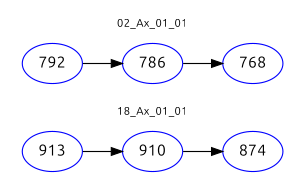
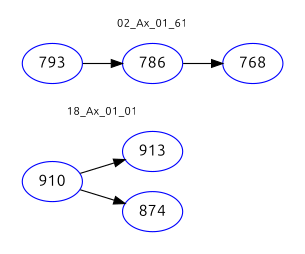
cluster "02_Ax_01_01": label "02_Ax_01_01" -> "02_Ax_01_61"
node "792": label "792" -> "793"
edge "913" -> "910": reversed
